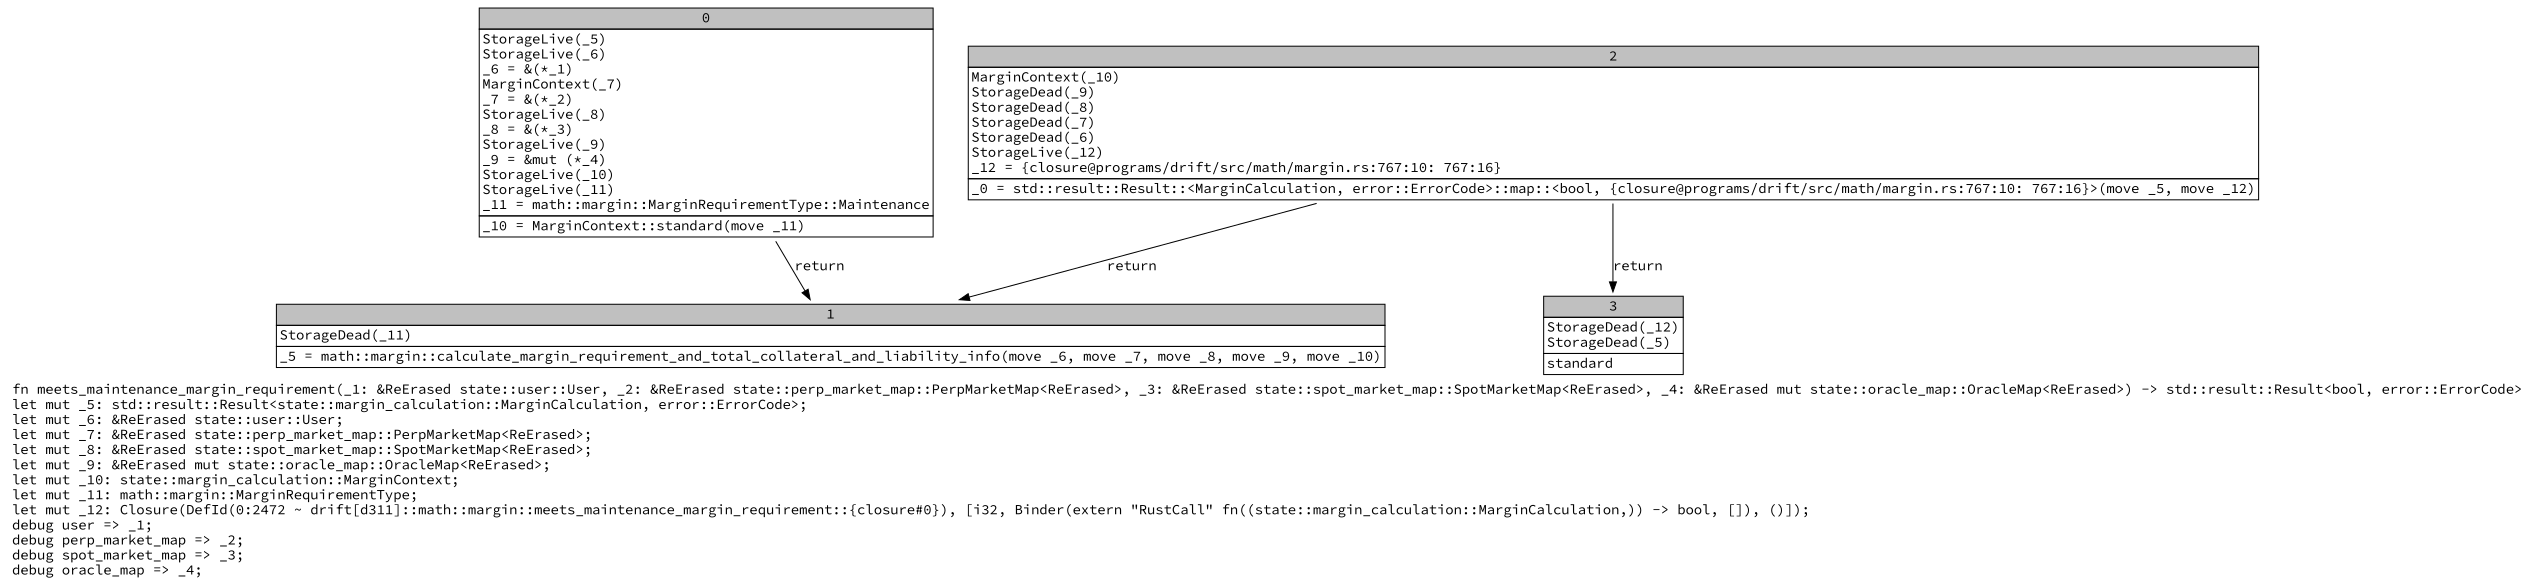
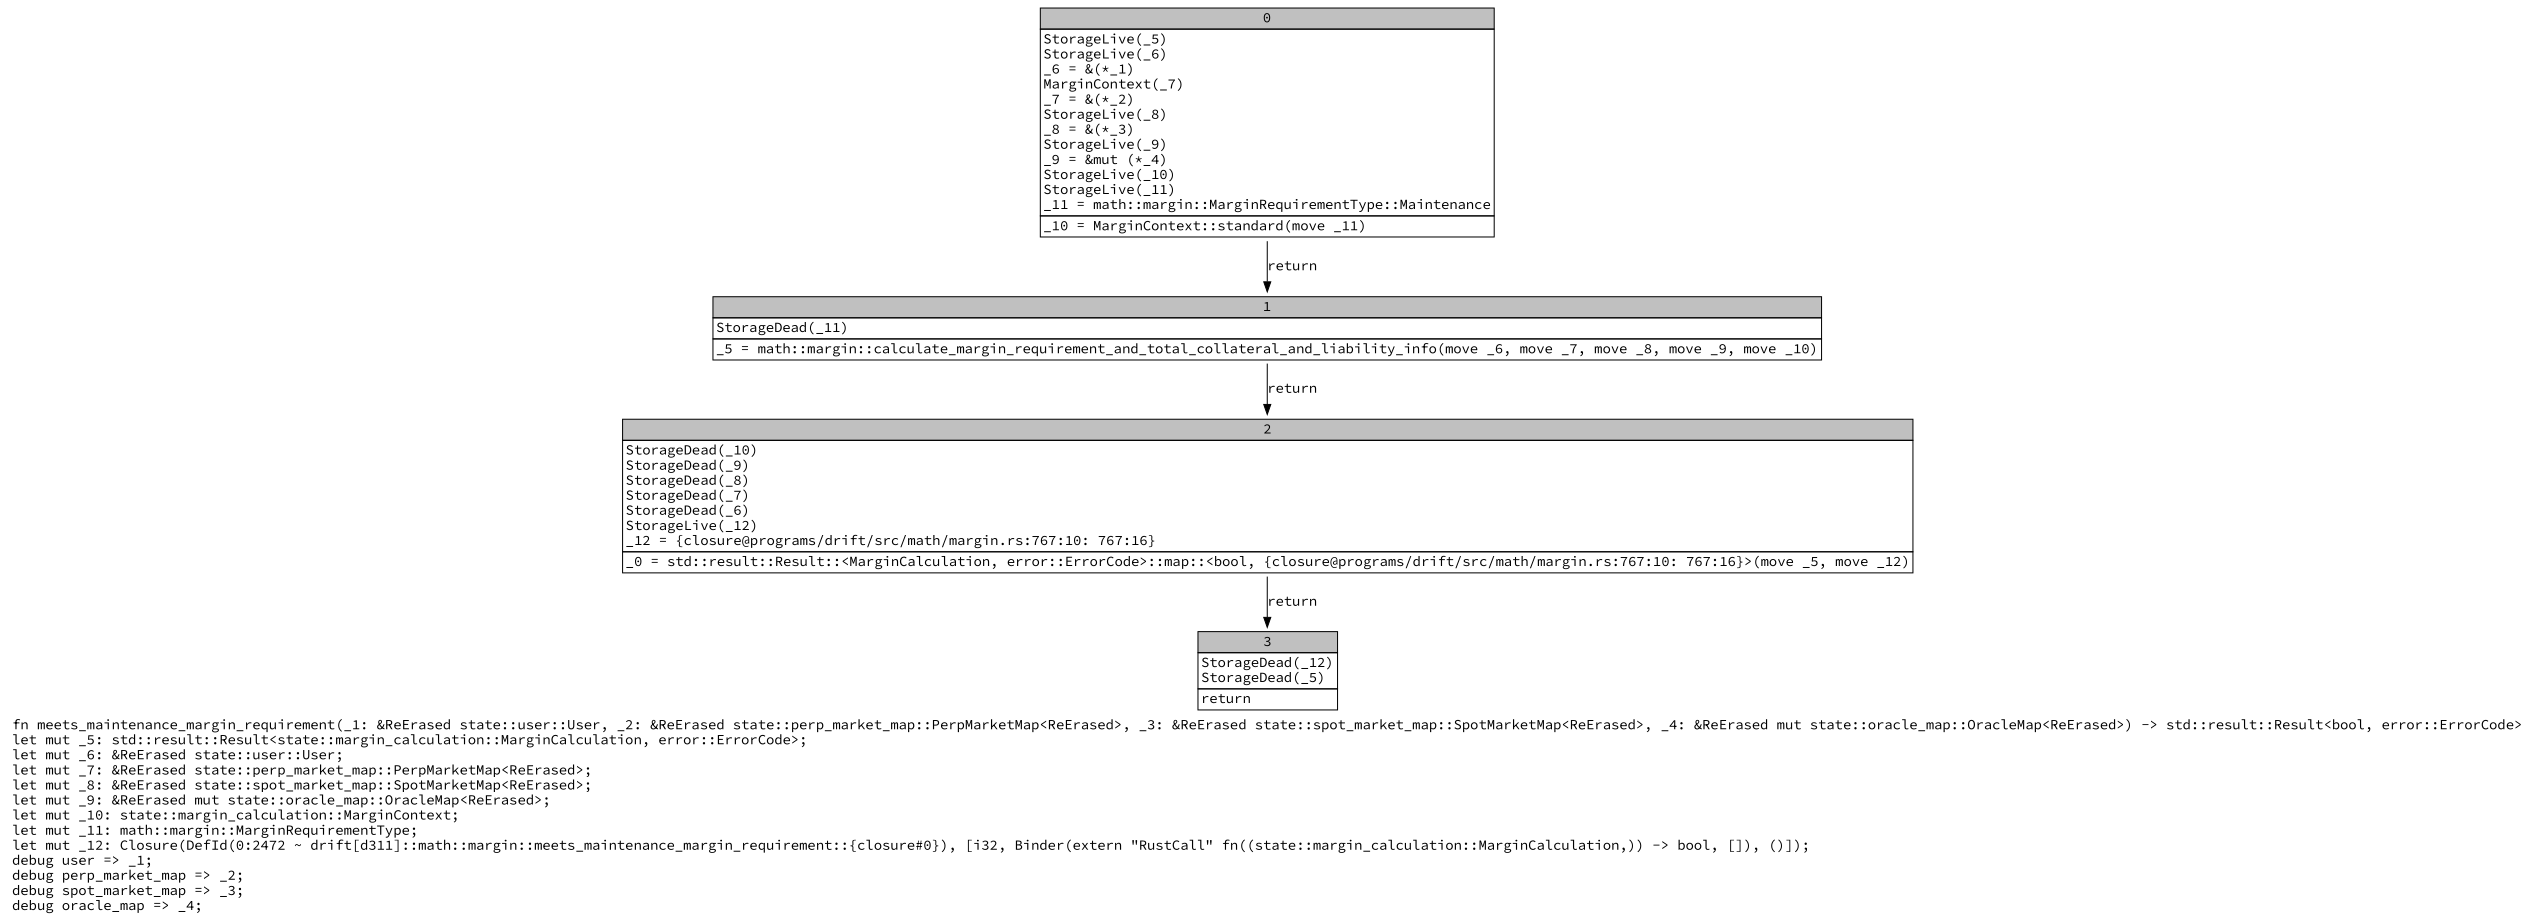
node "2": text "MarginContext(_10)" -> "StorageDead(_10)"
edge "2" -> "1": reversed
node "3": text "standard" -> "return"
